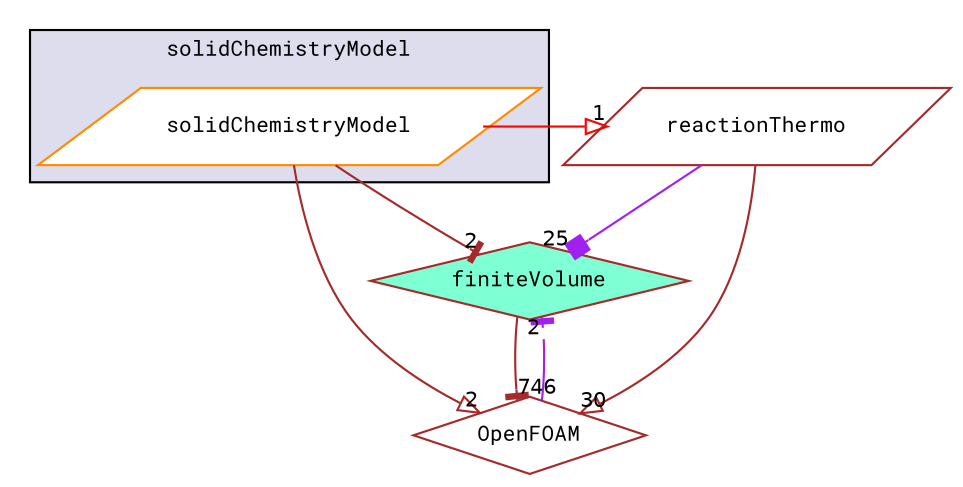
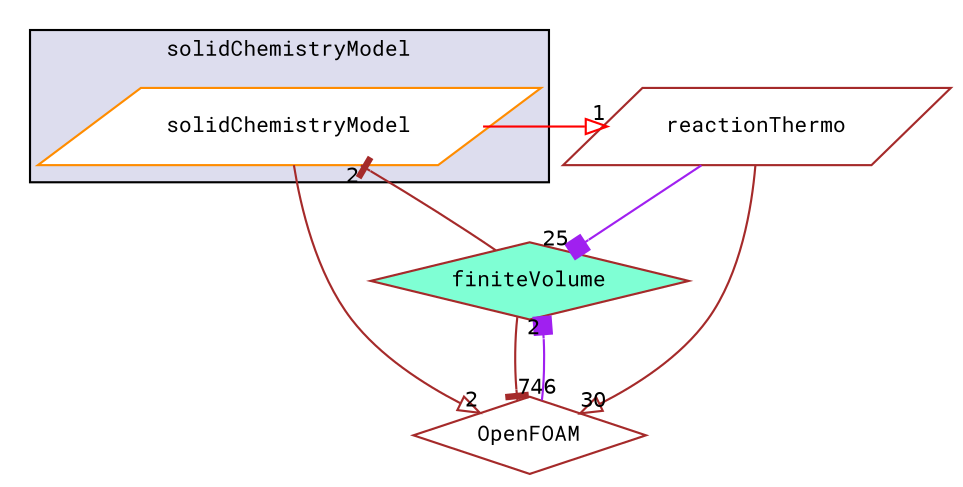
edge "solidChemistryModel" -> "finiteVolume": reversed
edge "OpenFOAM" -> "finiteVolume": arrowhead tee -> box
